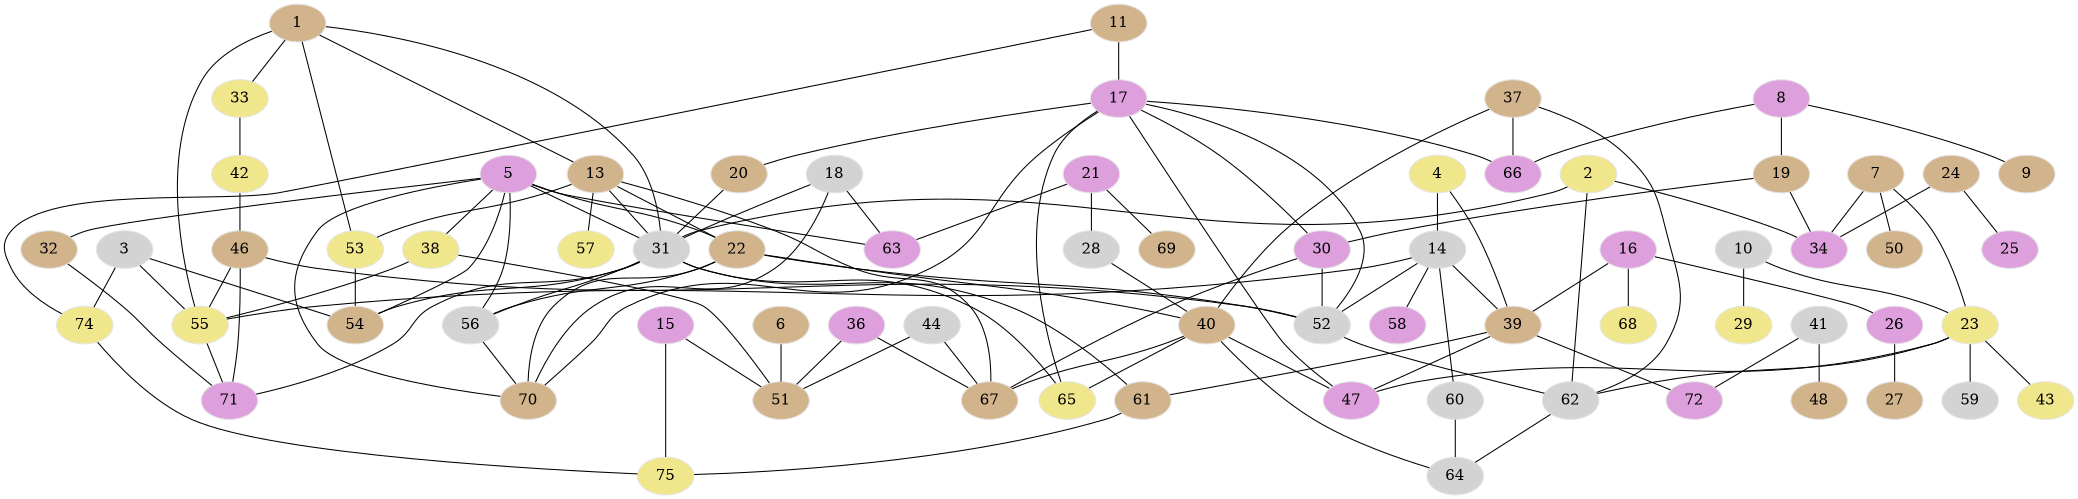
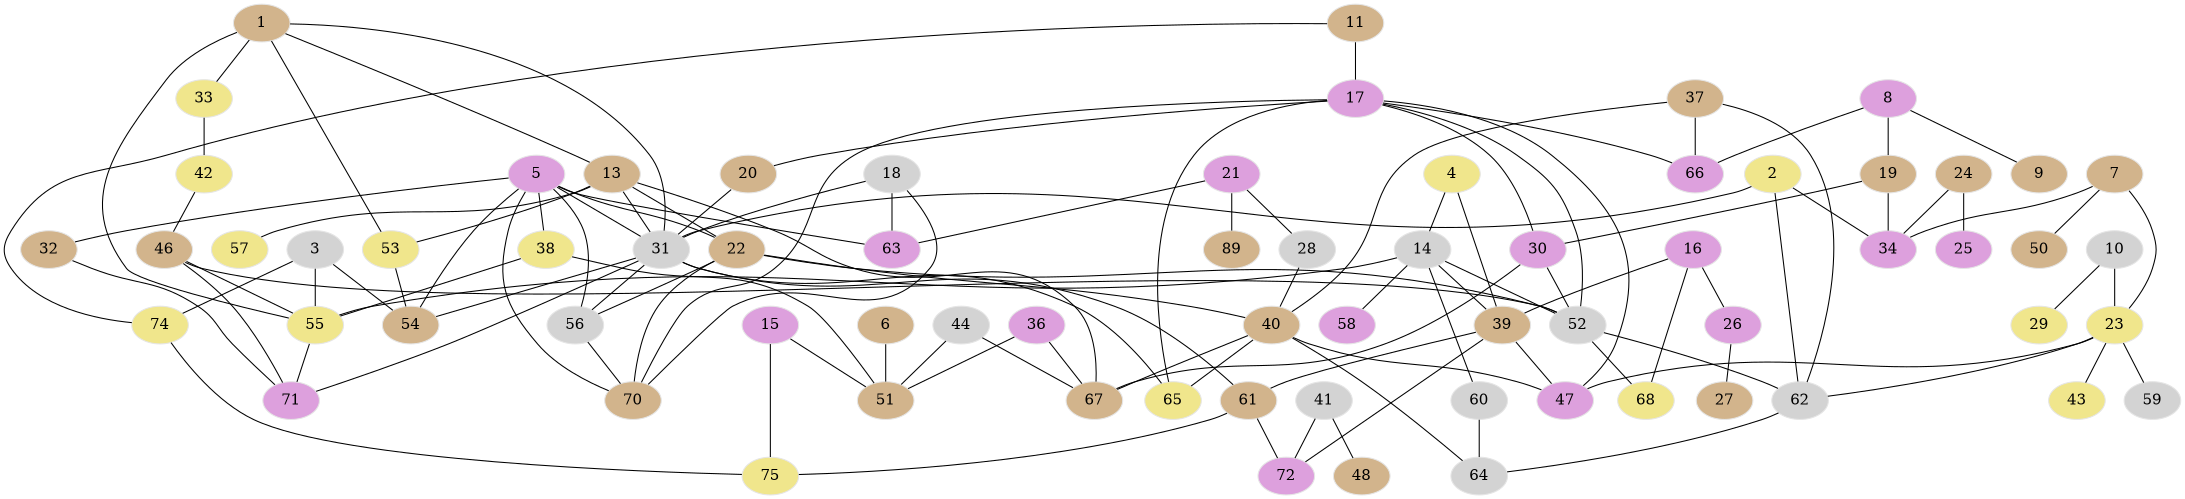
node "69": label "69" -> "89"
edge "52" -- "68": added
edge "61" -- "72": added
